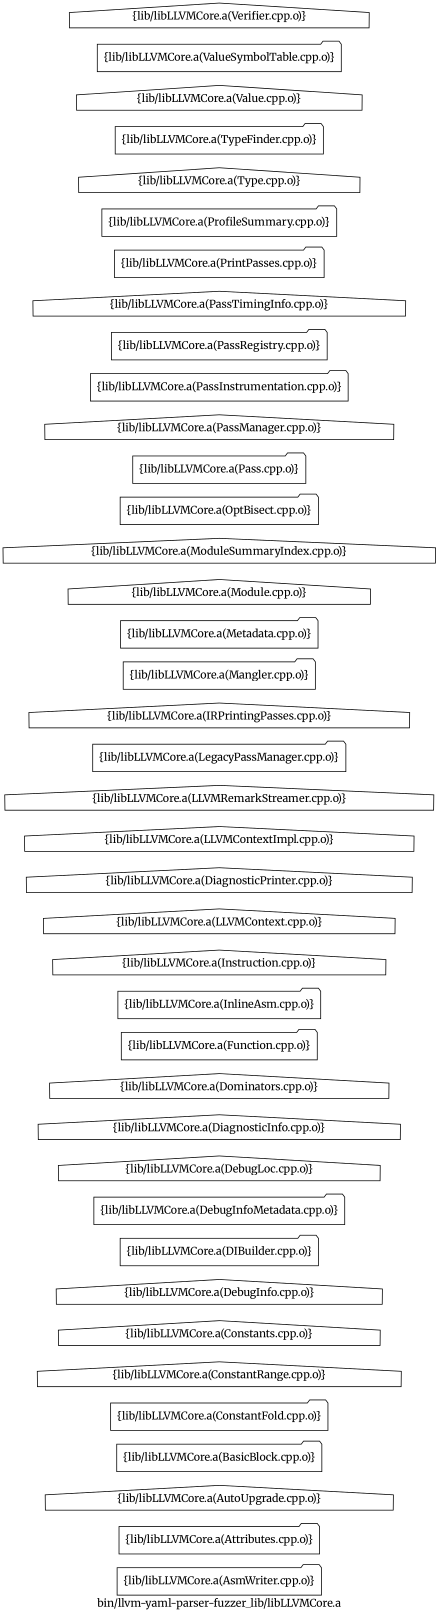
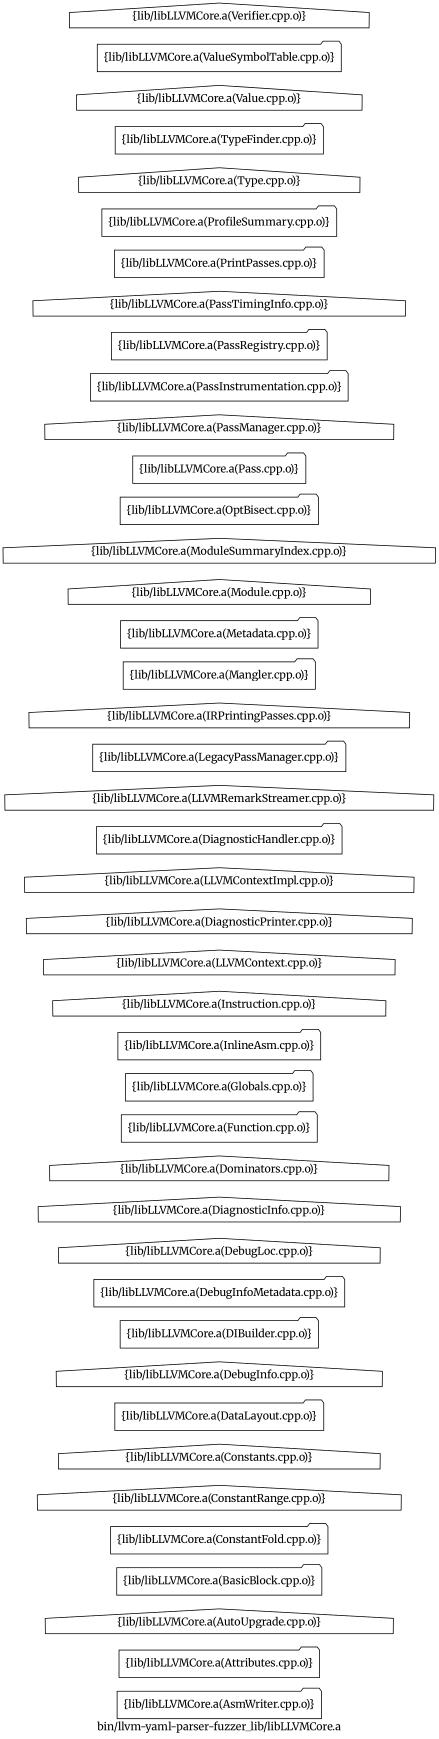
node "{lib/libLLVMCore.a(DiagnosticHandler.cpp.o)}": added
node "{lib/libLLVMCore.a(Globals.cpp.o)}": added
node "{lib/libLLVMCore.a(DataLayout.cpp.o)}": added
